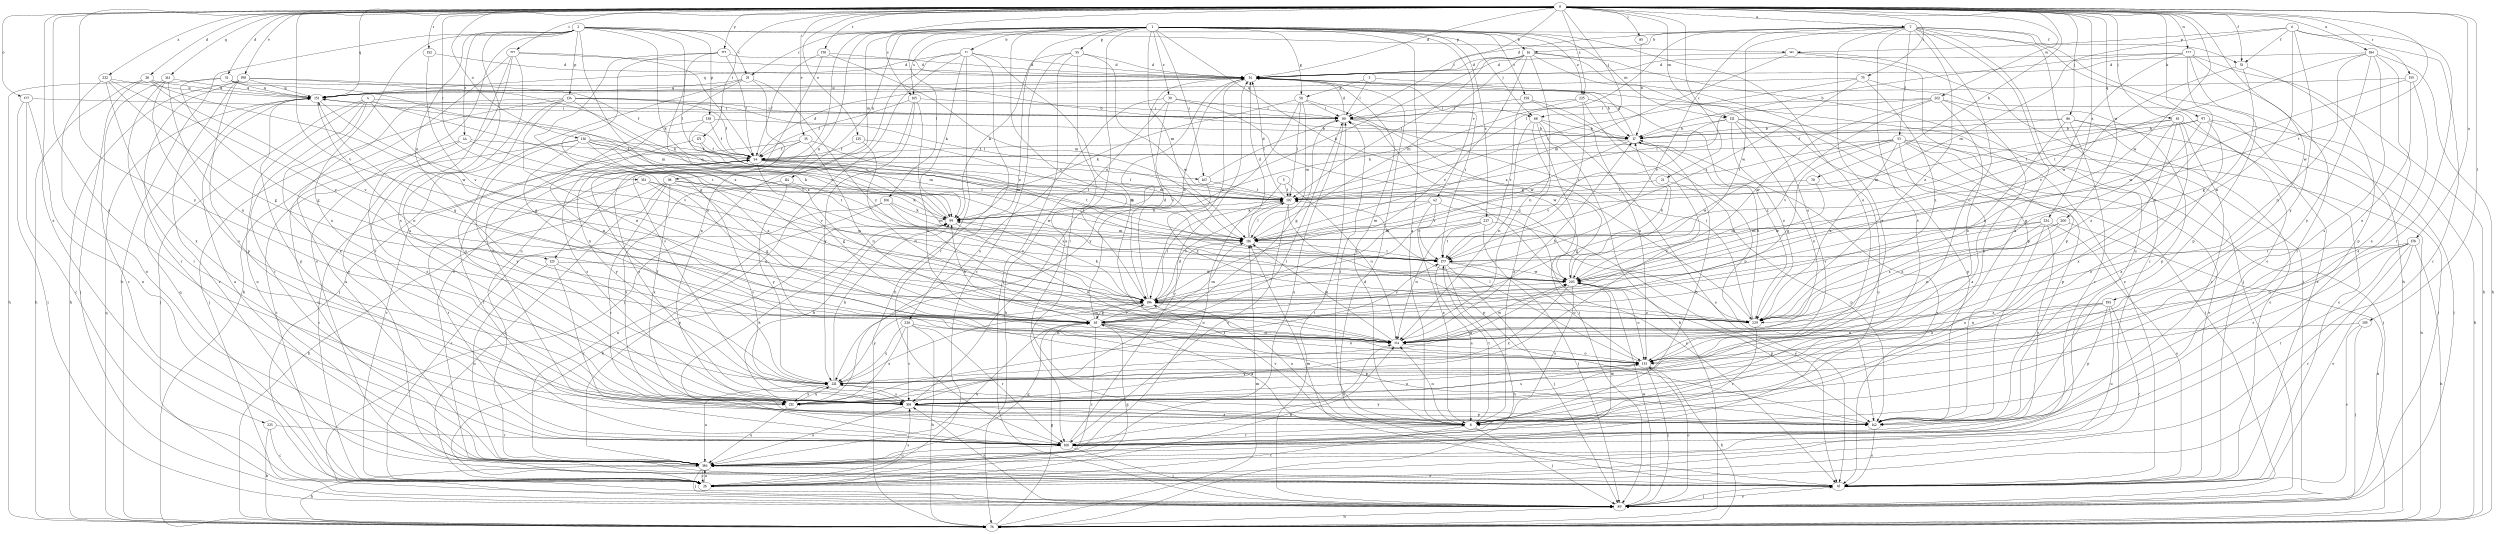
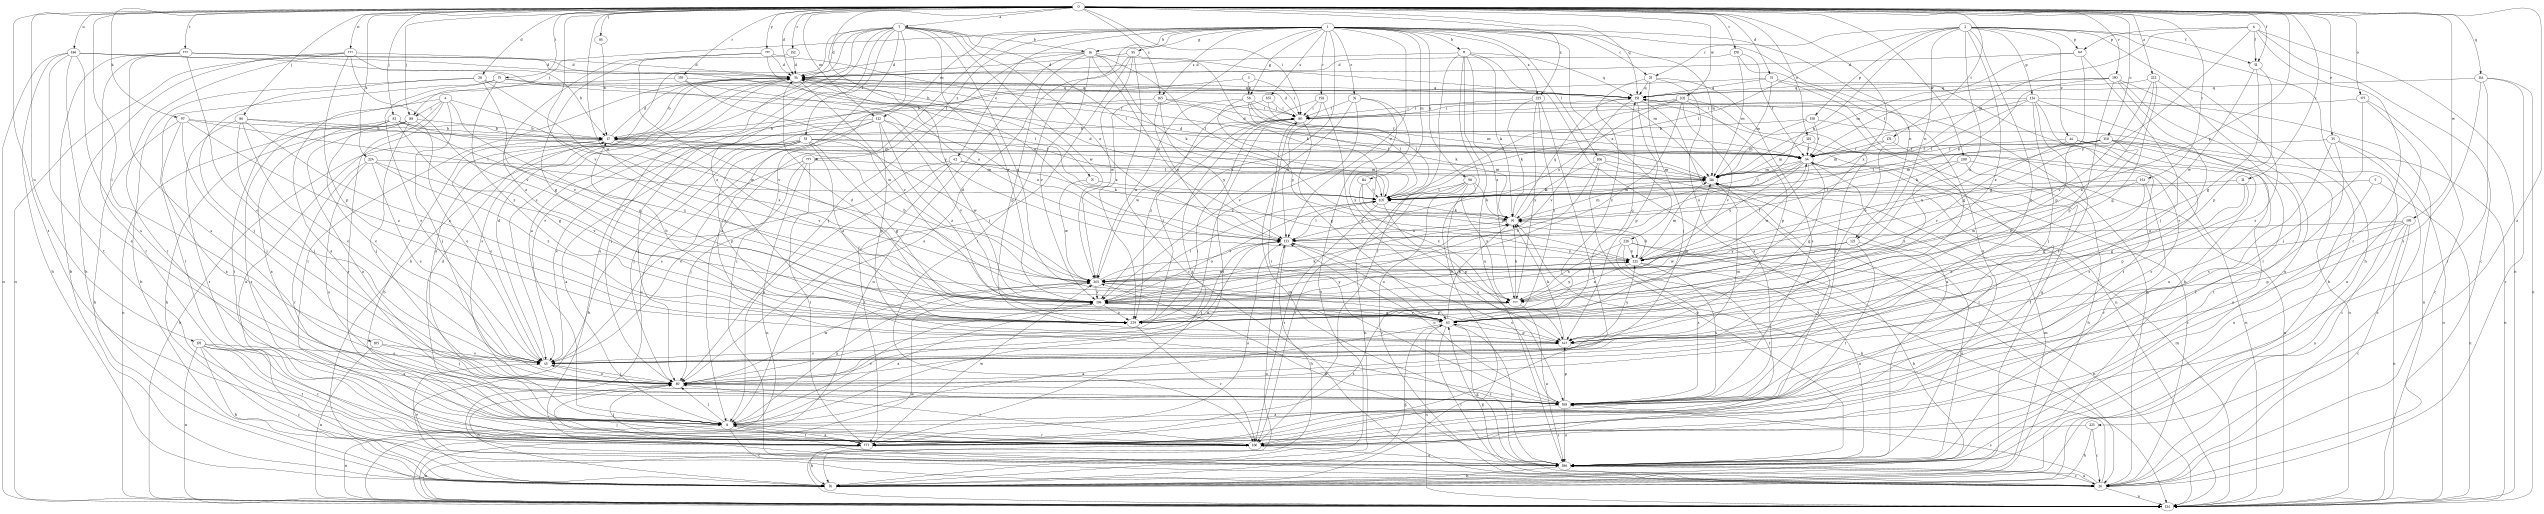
edge "54" -> "167": now "54" -> "133"
